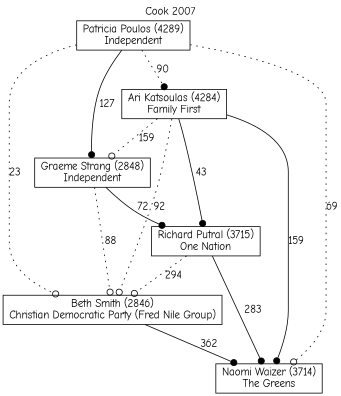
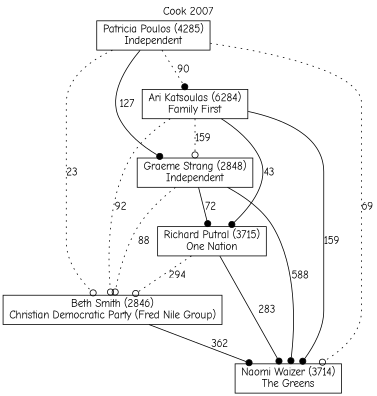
node "Patricia Poulos (4289) Independent": label "Patricia Poulos (4289) Independent" -> "Patricia Poulos (4285) Independent"
node "Ari Katsoulas (4284) Family First": label "Ari Katsoulas (4284) Family First" -> "Ari Katsoulas (6284) Family First"
edge "Graeme Strang (2848) Independent" -> "Naomi Waizer (3714) The Greens": added, label "588"
